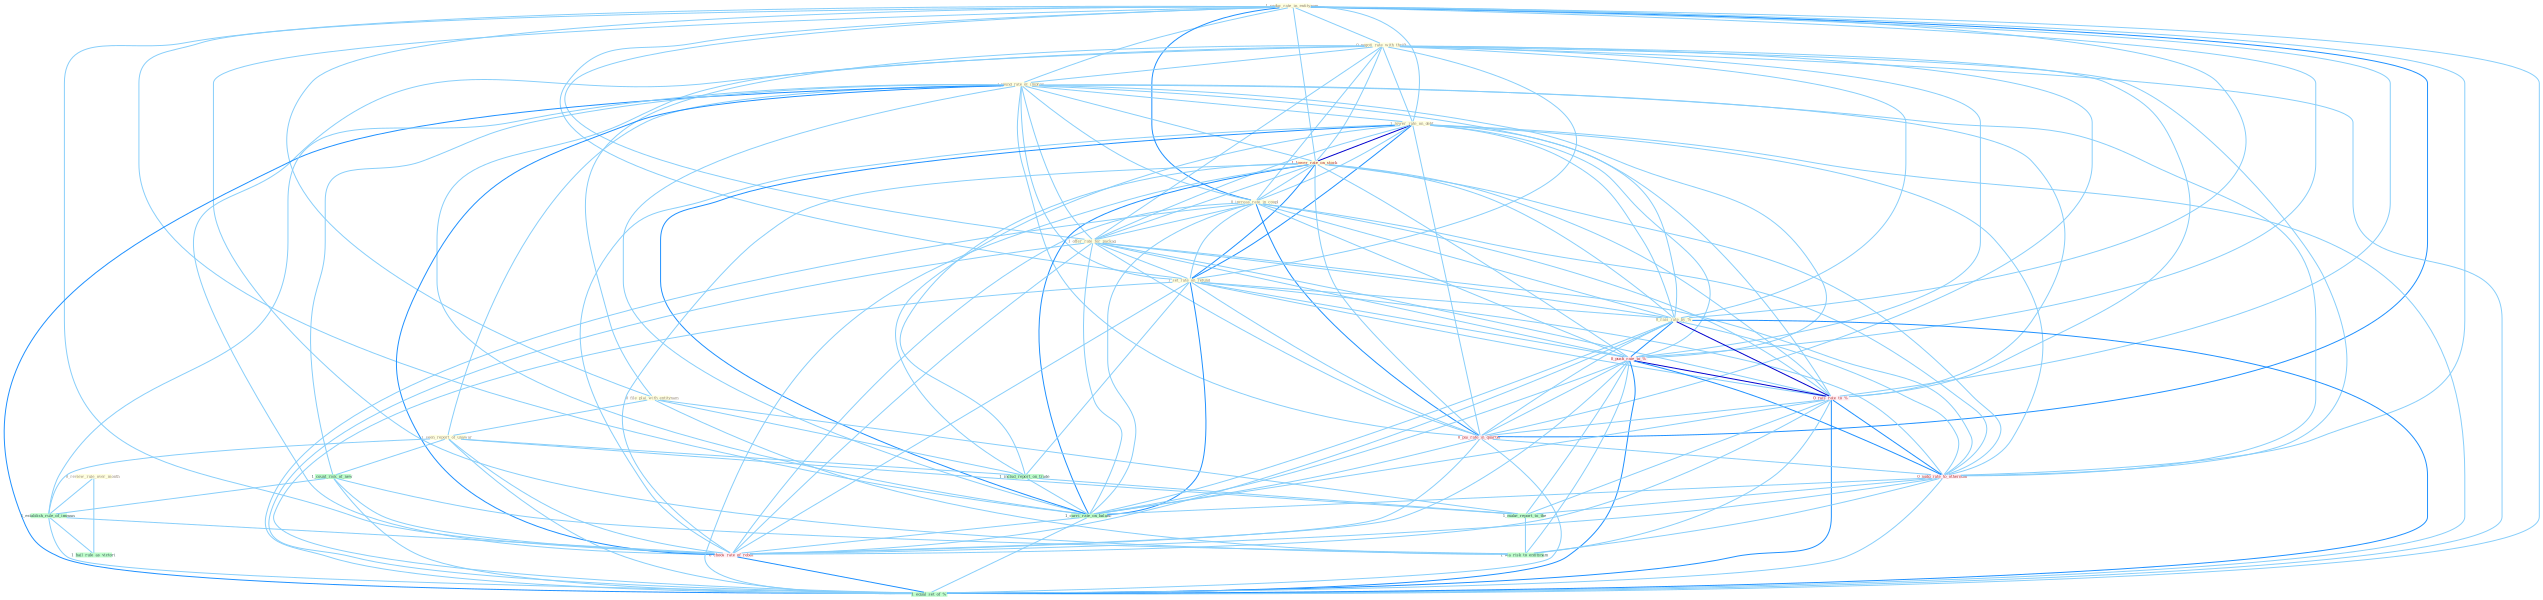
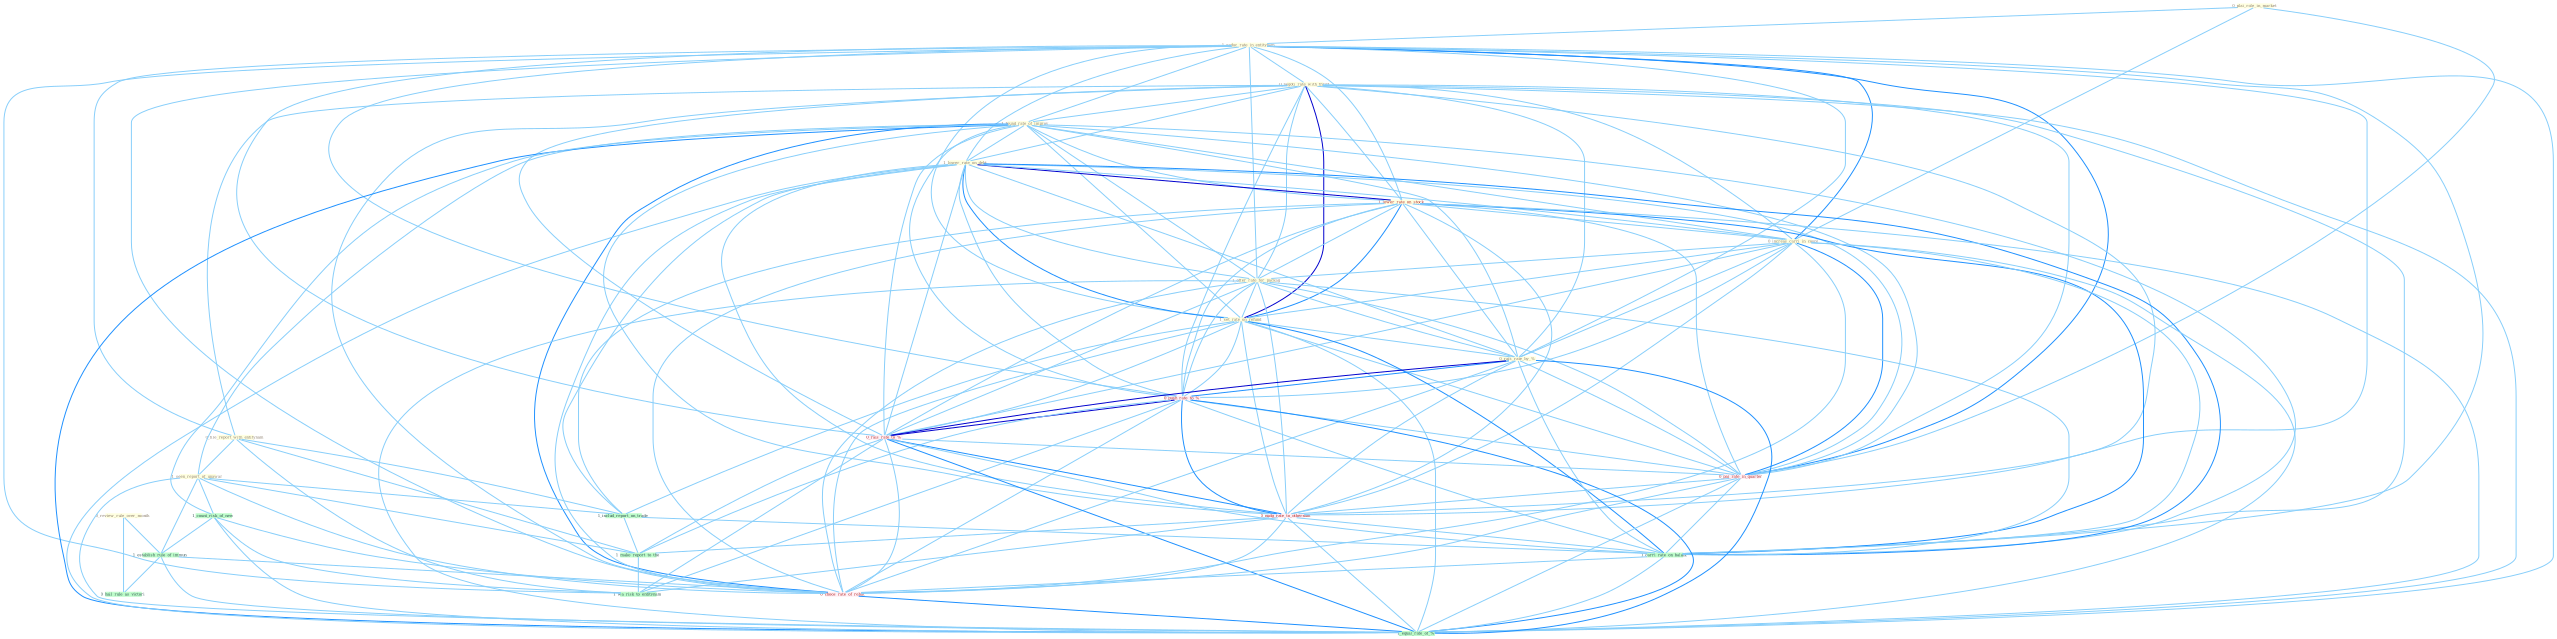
node "0_plai_role_in_market": added
edge "1_found_rate_of_improv" -- "1_establish_rule_of_immun": removed
node "0_increas_rate_in_coupl": label "0_increas_rate_in_coupl" -> "0_increas_carri_in_coupl"
edge "0_negoti_rate_with_thrift" -- "1_set_rate_on_refund": color #87cefa -> #0000cd
node "0_file_plai_with_entitynam": label "0_file_plai_with_entitynam" -> "0_file_report_with_entitynam"
node "1_hail_rule_as_victori": label "1_hail_rule_as_victori" -> "0_hail_rule_as_victori"
node "1_equal_set_of_%": label "1_equal_set_of_%" -> "1_equal_rate_of_%"
